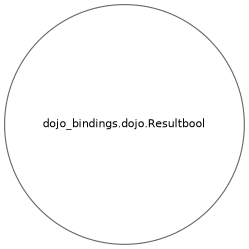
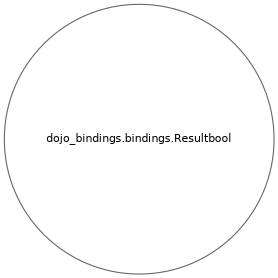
node "dojo_bindings.dojo.Resultbool": label "dojo_bindings.dojo.Resultbool" -> "dojo_bindings.bindings.Resultbool"
